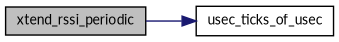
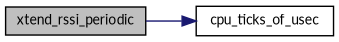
node "usec_ticks_of_usec": label "usec_ticks_of_usec" -> "cpu_ticks_of_usec"
